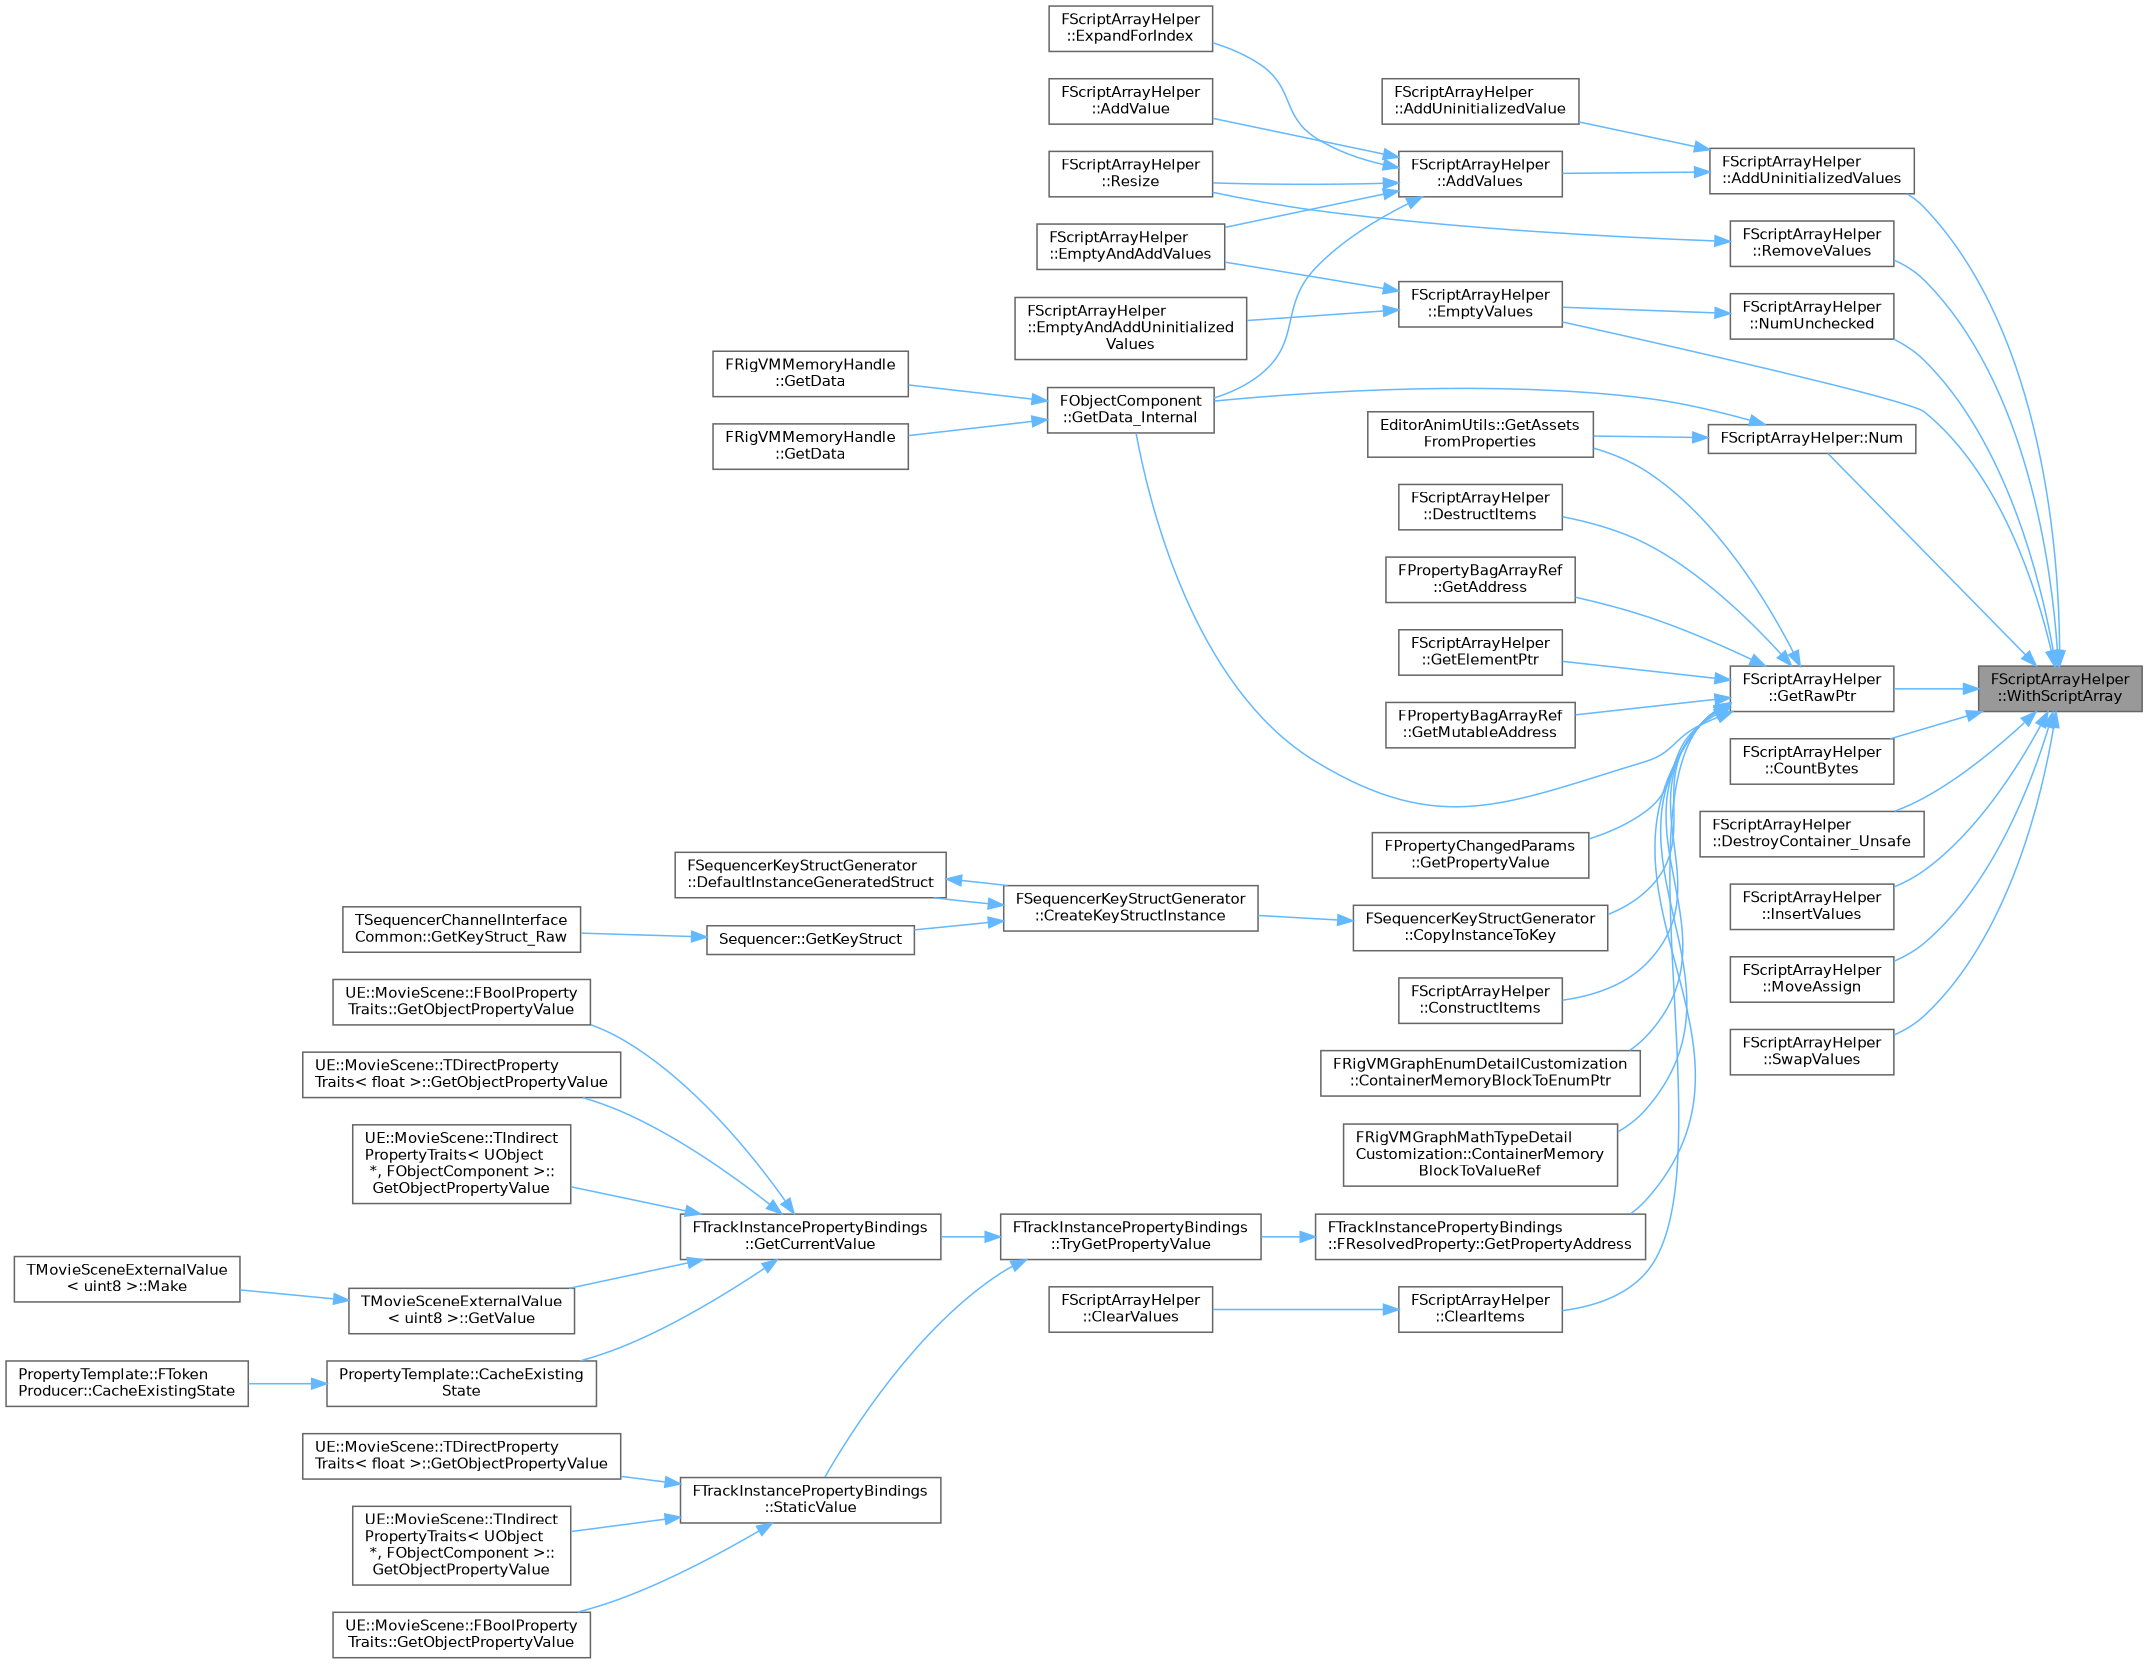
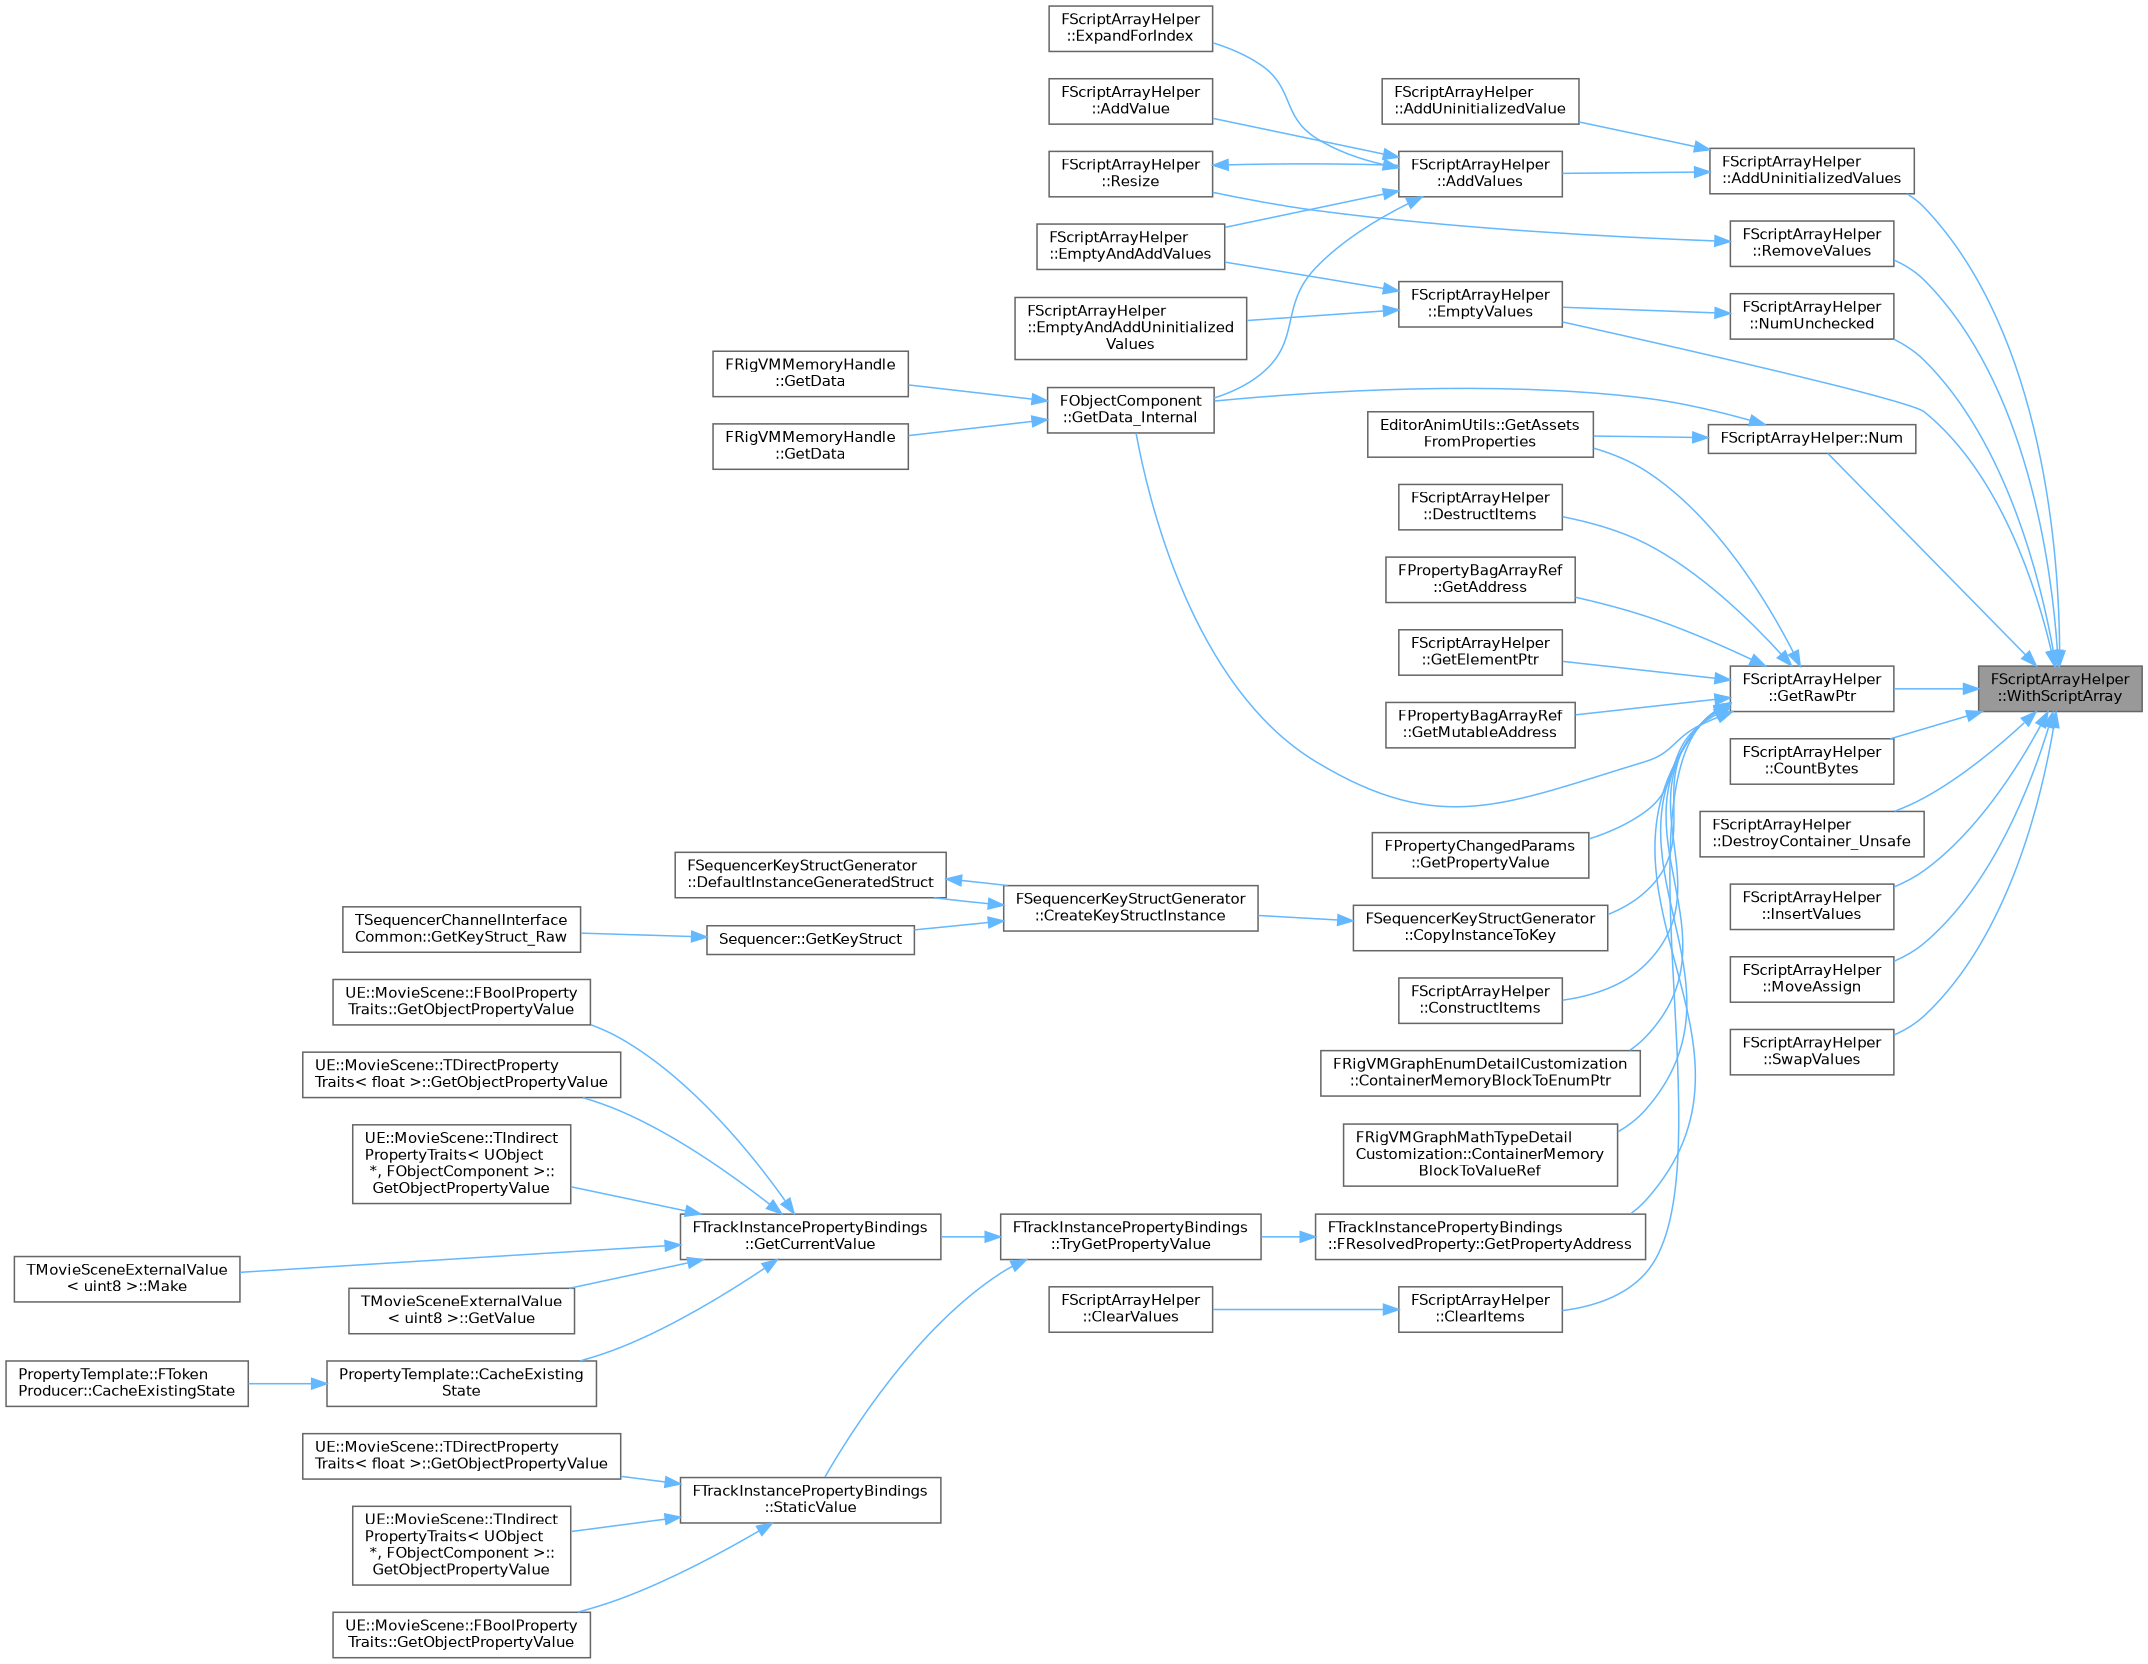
edge "FScriptArrayHelper ::Resize" -> "FScriptArrayHelper ::AddValues": reversed
edge "TMovieSceneExternalValue < uint8 >::Make" -> "TMovieSceneExternalValue < uint8 >::GetValue": now "TMovieSceneExternalValue < uint8 >::Make" -> "FTrackInstancePropertyBindings ::GetCurrentValue"
